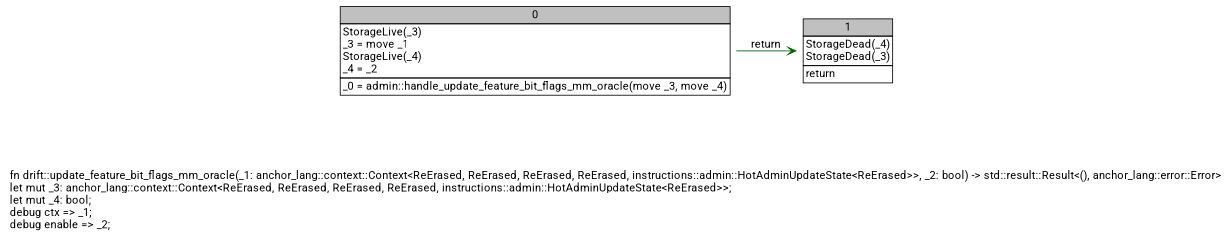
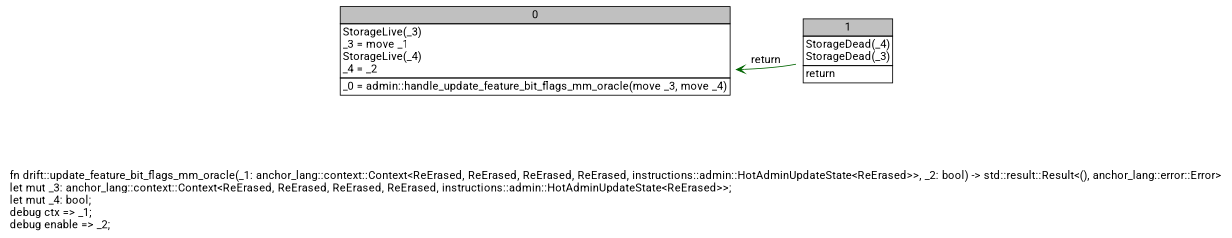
edge "0" -> "1": reversed
